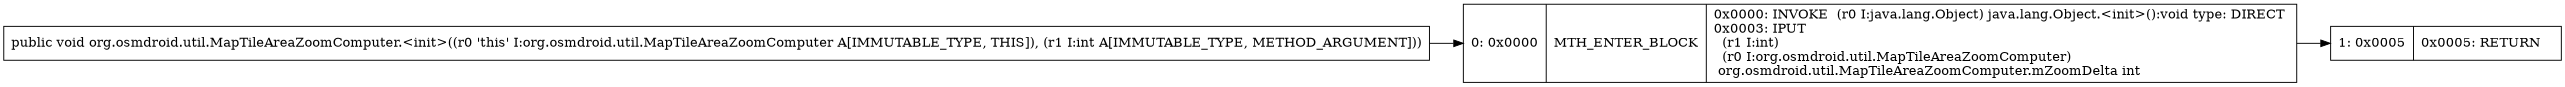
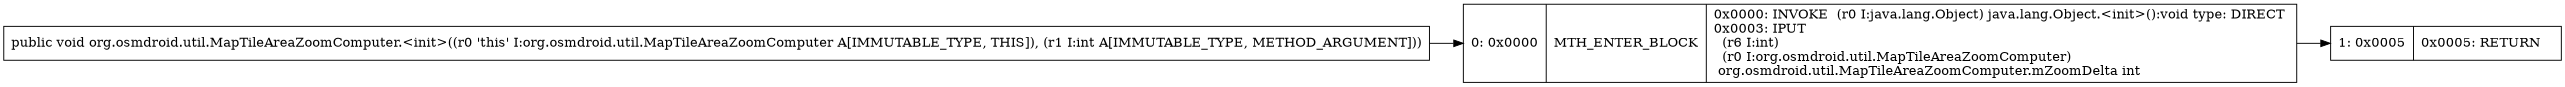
node "0: 0x0000": text "(r1 I:int)" -> "(r6 I:int)"
